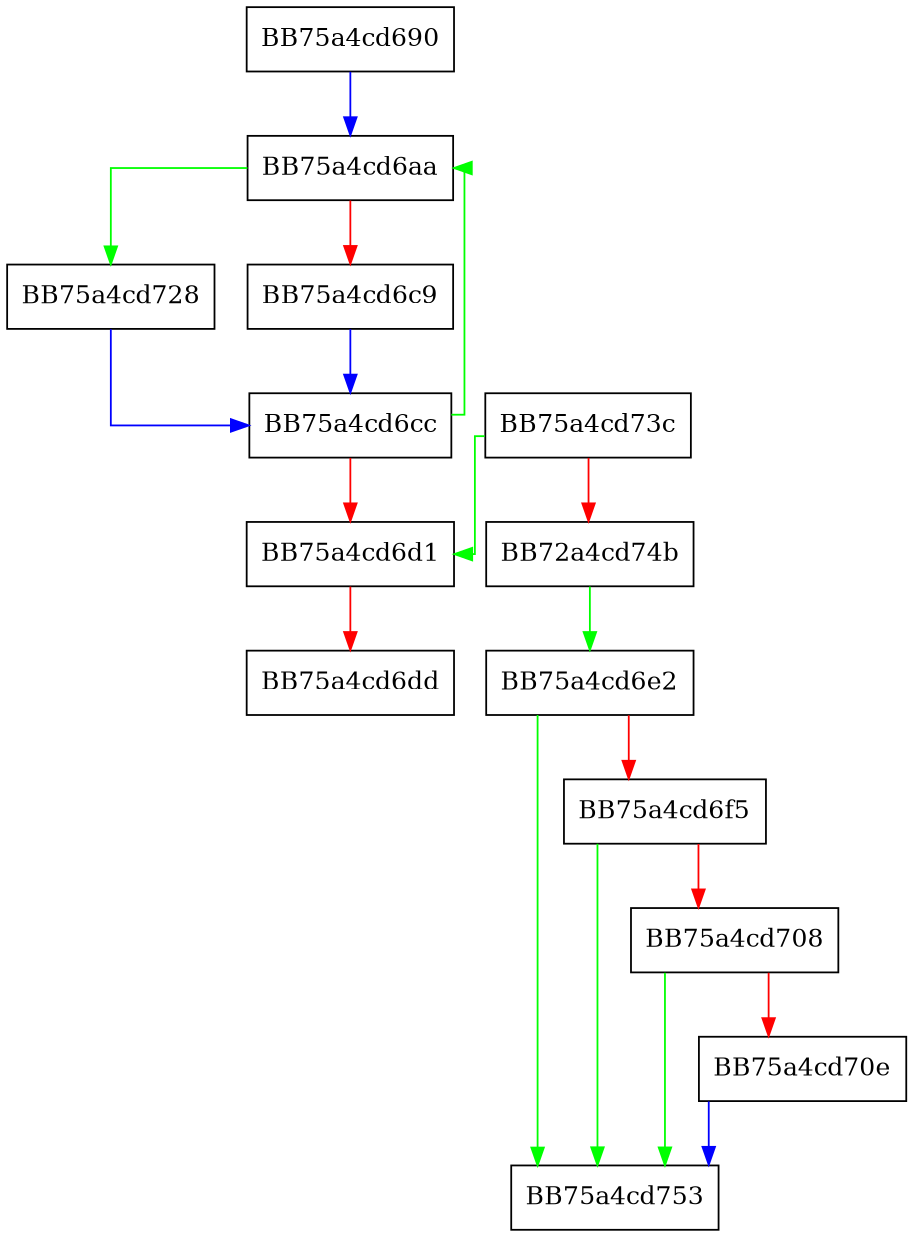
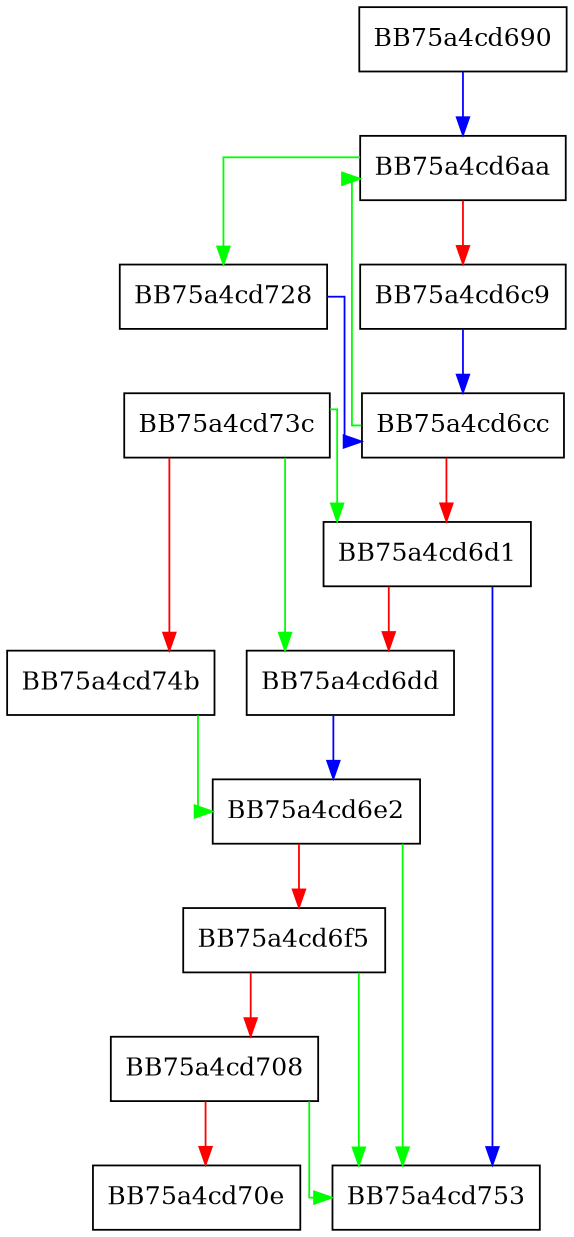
edge "BB75a4cd73c" -> "BB75a4cd6dd": added
node "BB72a4cd74b": label "BB72a4cd74b" -> "BB75a4cd74b"
edge "BB75a4cd6dd" -> "BB75a4cd6e2": added
edge "BB75a4cd70e" -> "BB75a4cd753": now "BB75a4cd6d1" -> "BB75a4cd753"
